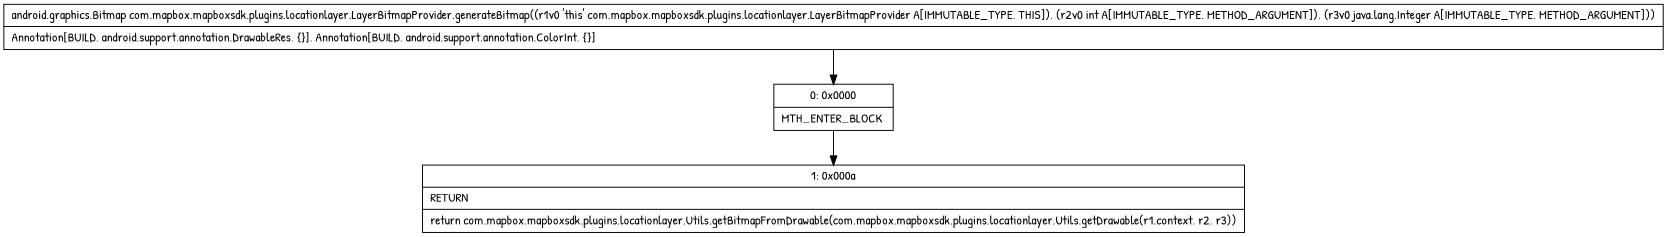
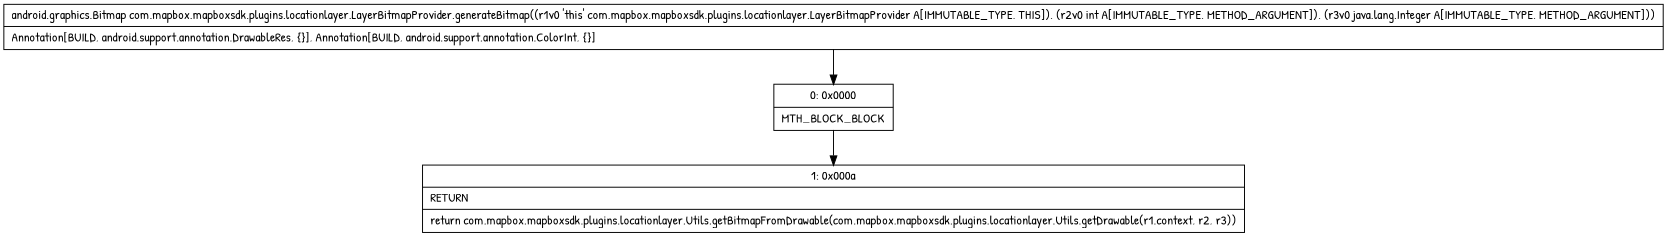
node "0: 0x0000": text "MTH_ENTER_BLOCK" -> "MTH_BLOCK_BLOCK"
